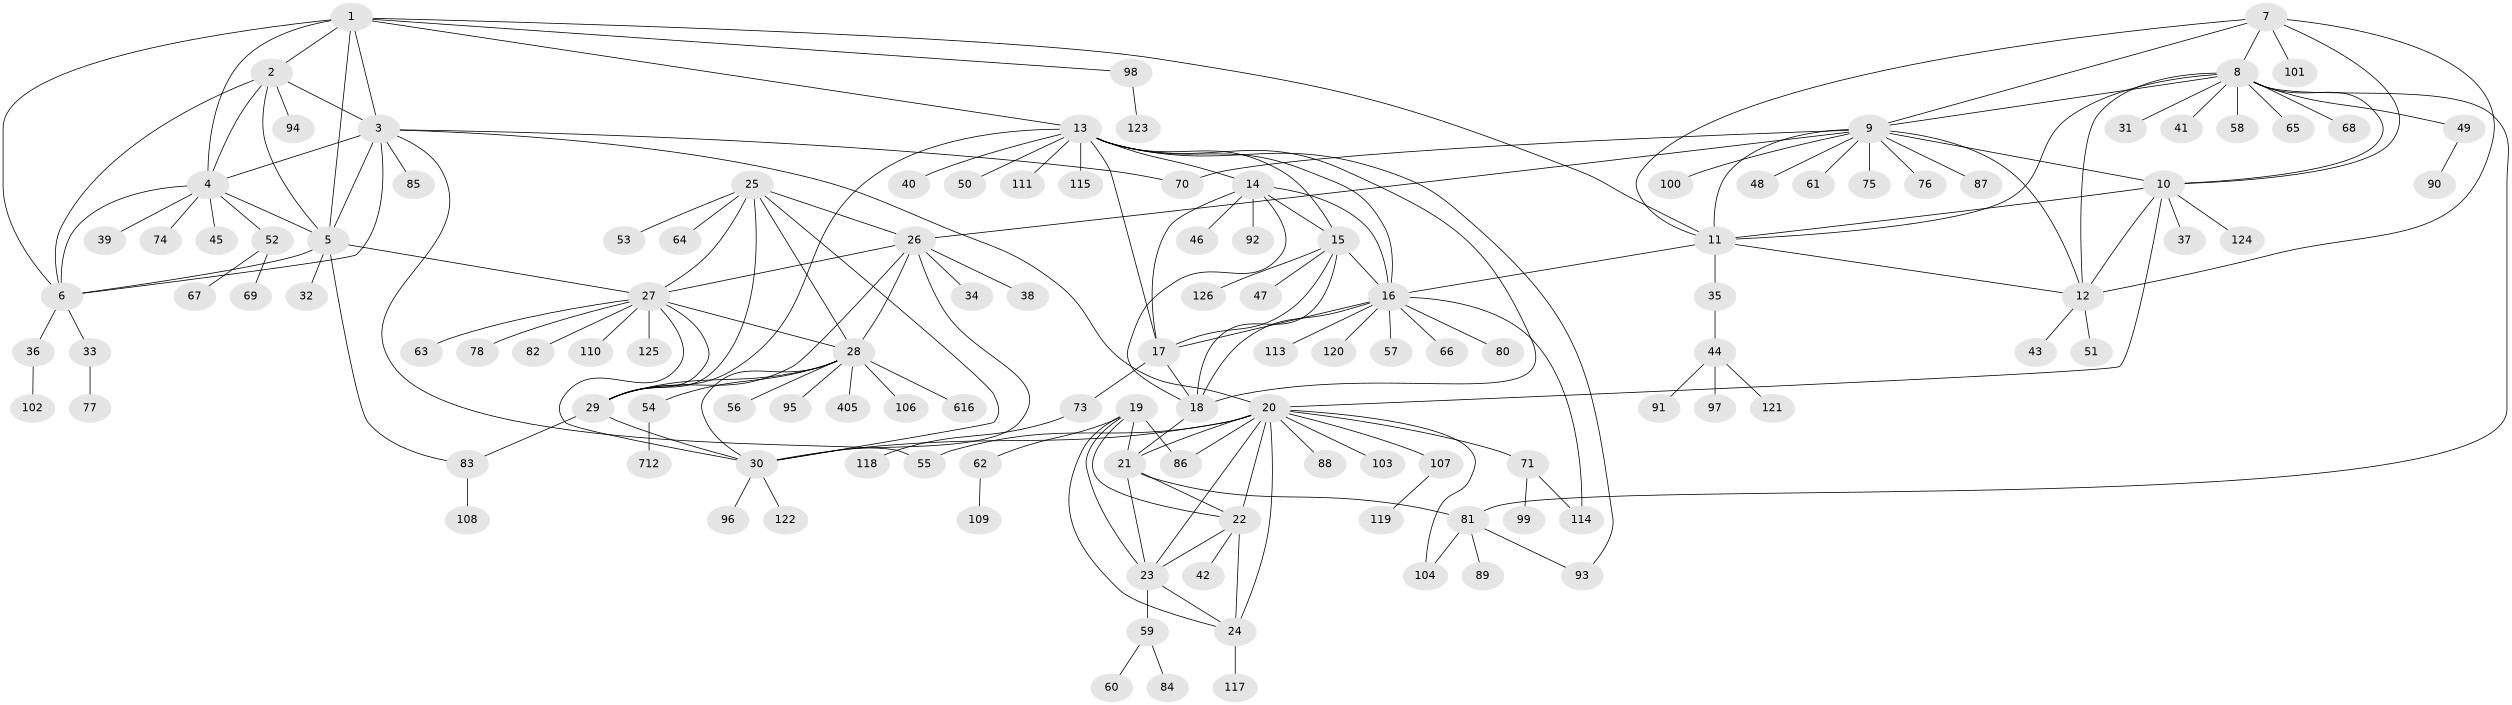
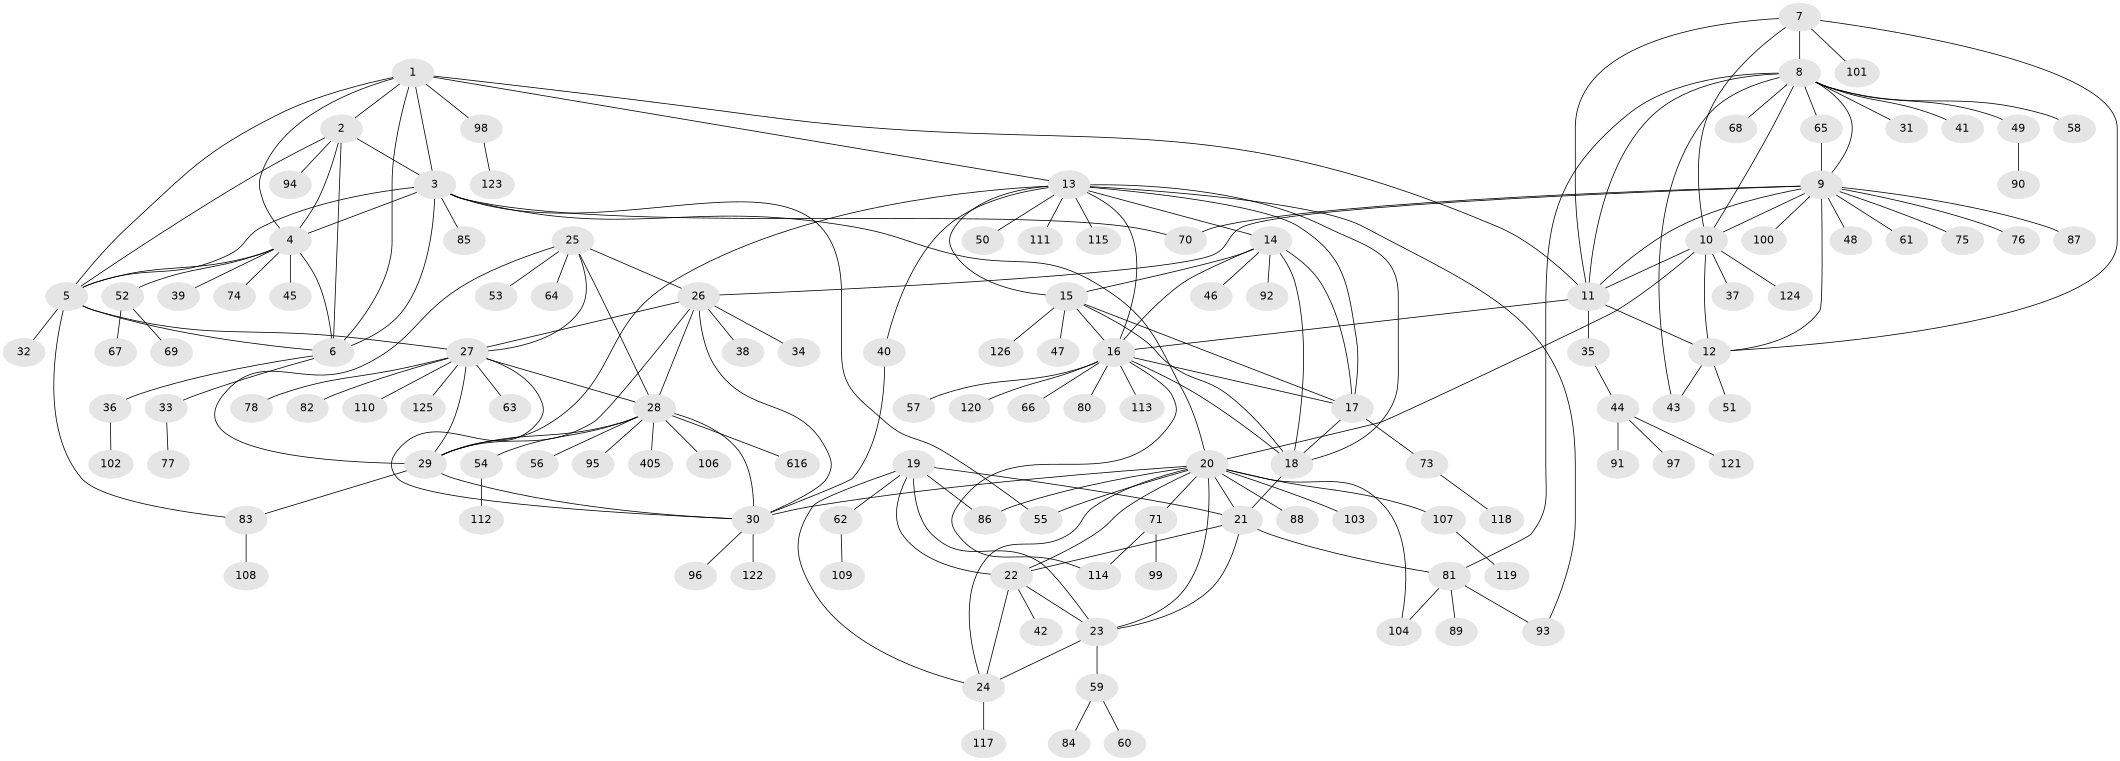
edge "7" -- "9": now "65" -- "9"
edge "8" -- "12": now "8" -- "43"
edge "25" -- "30": now "40" -- "30"
node "712": label "712" -> "112"
